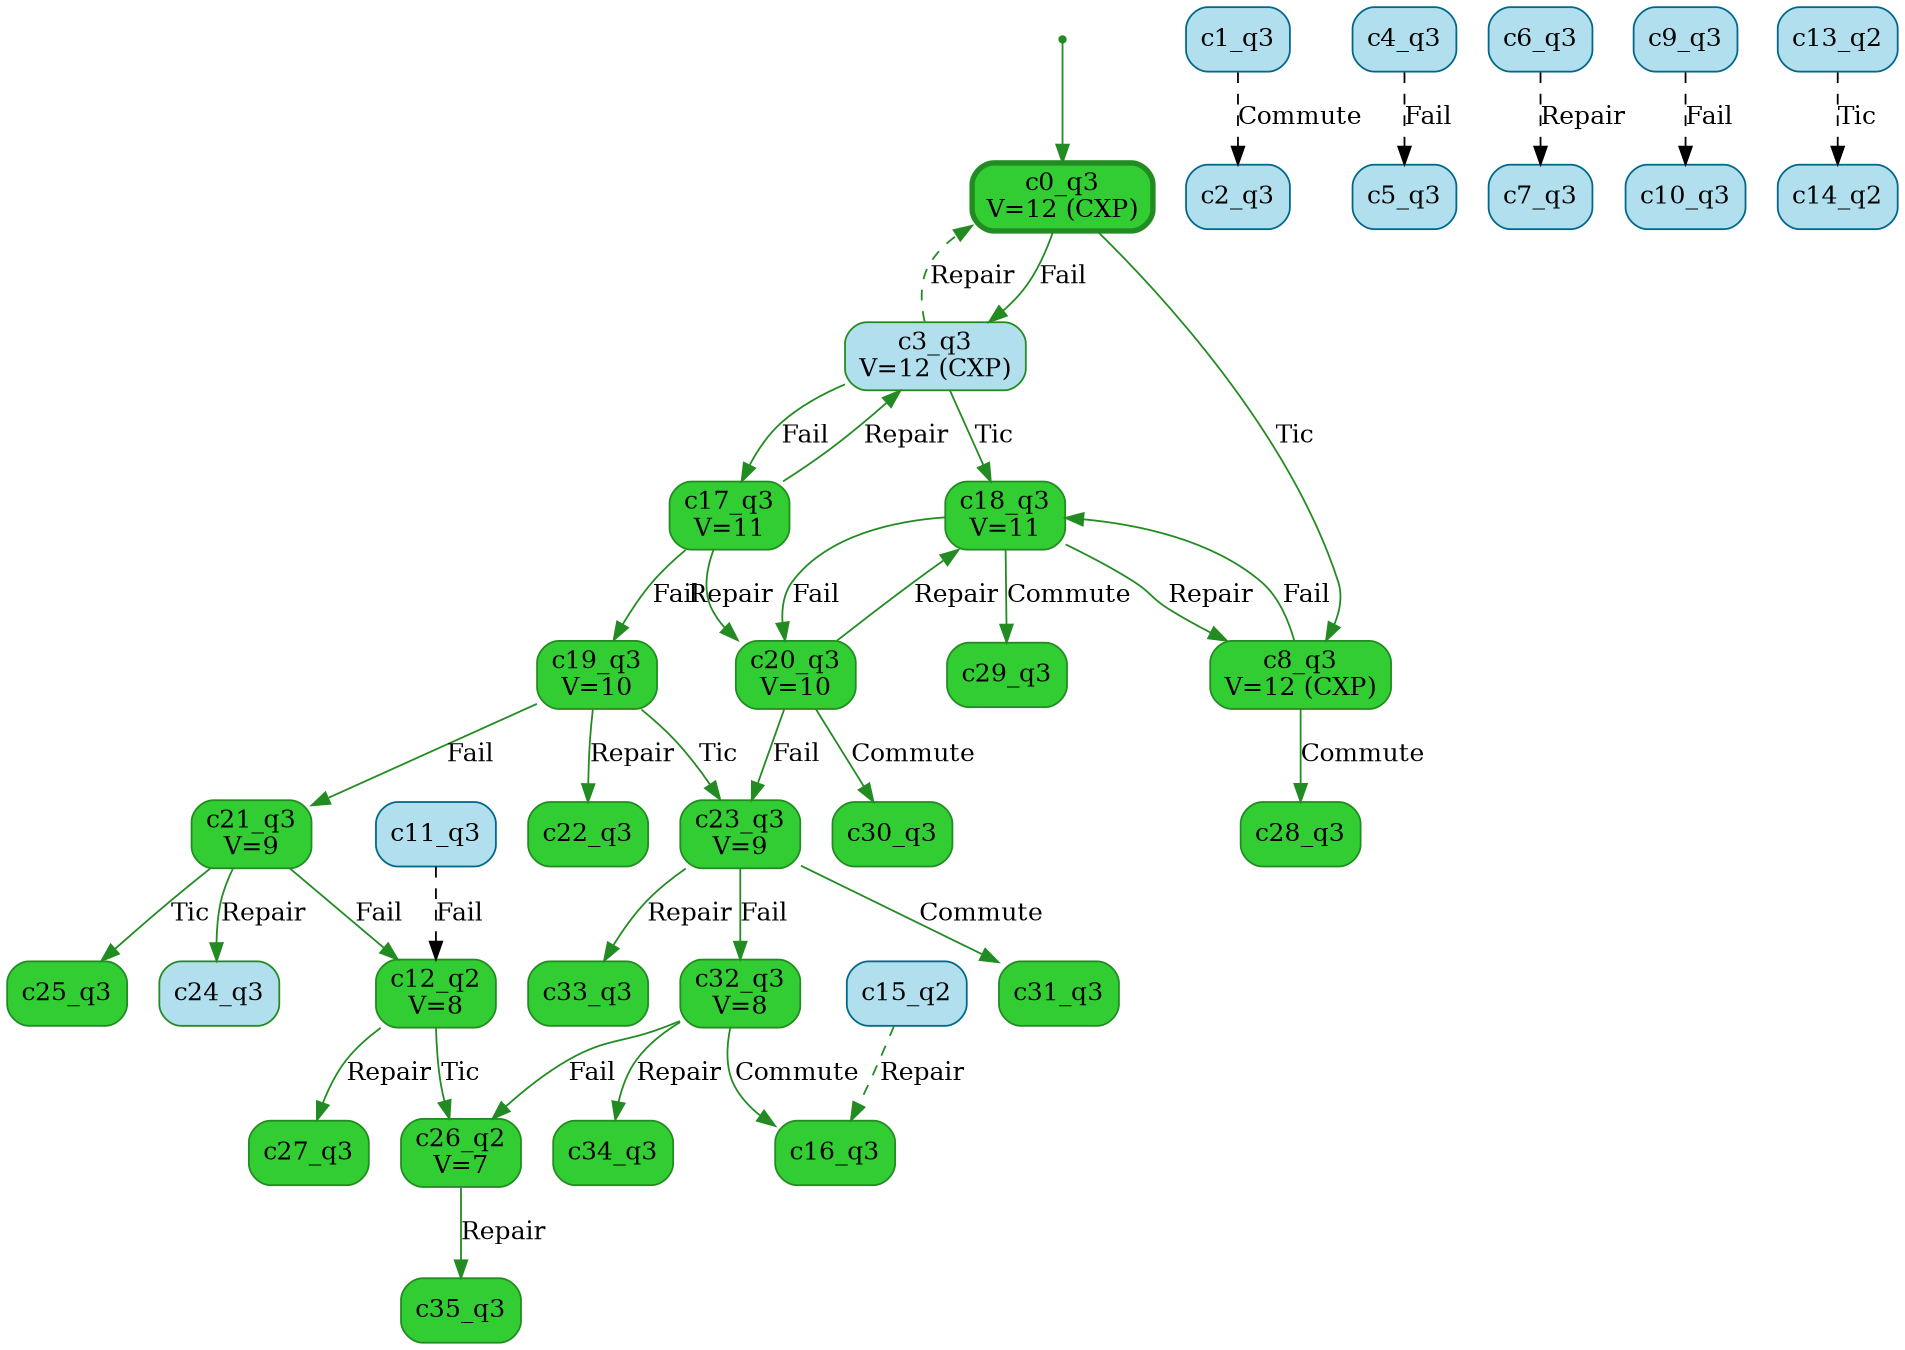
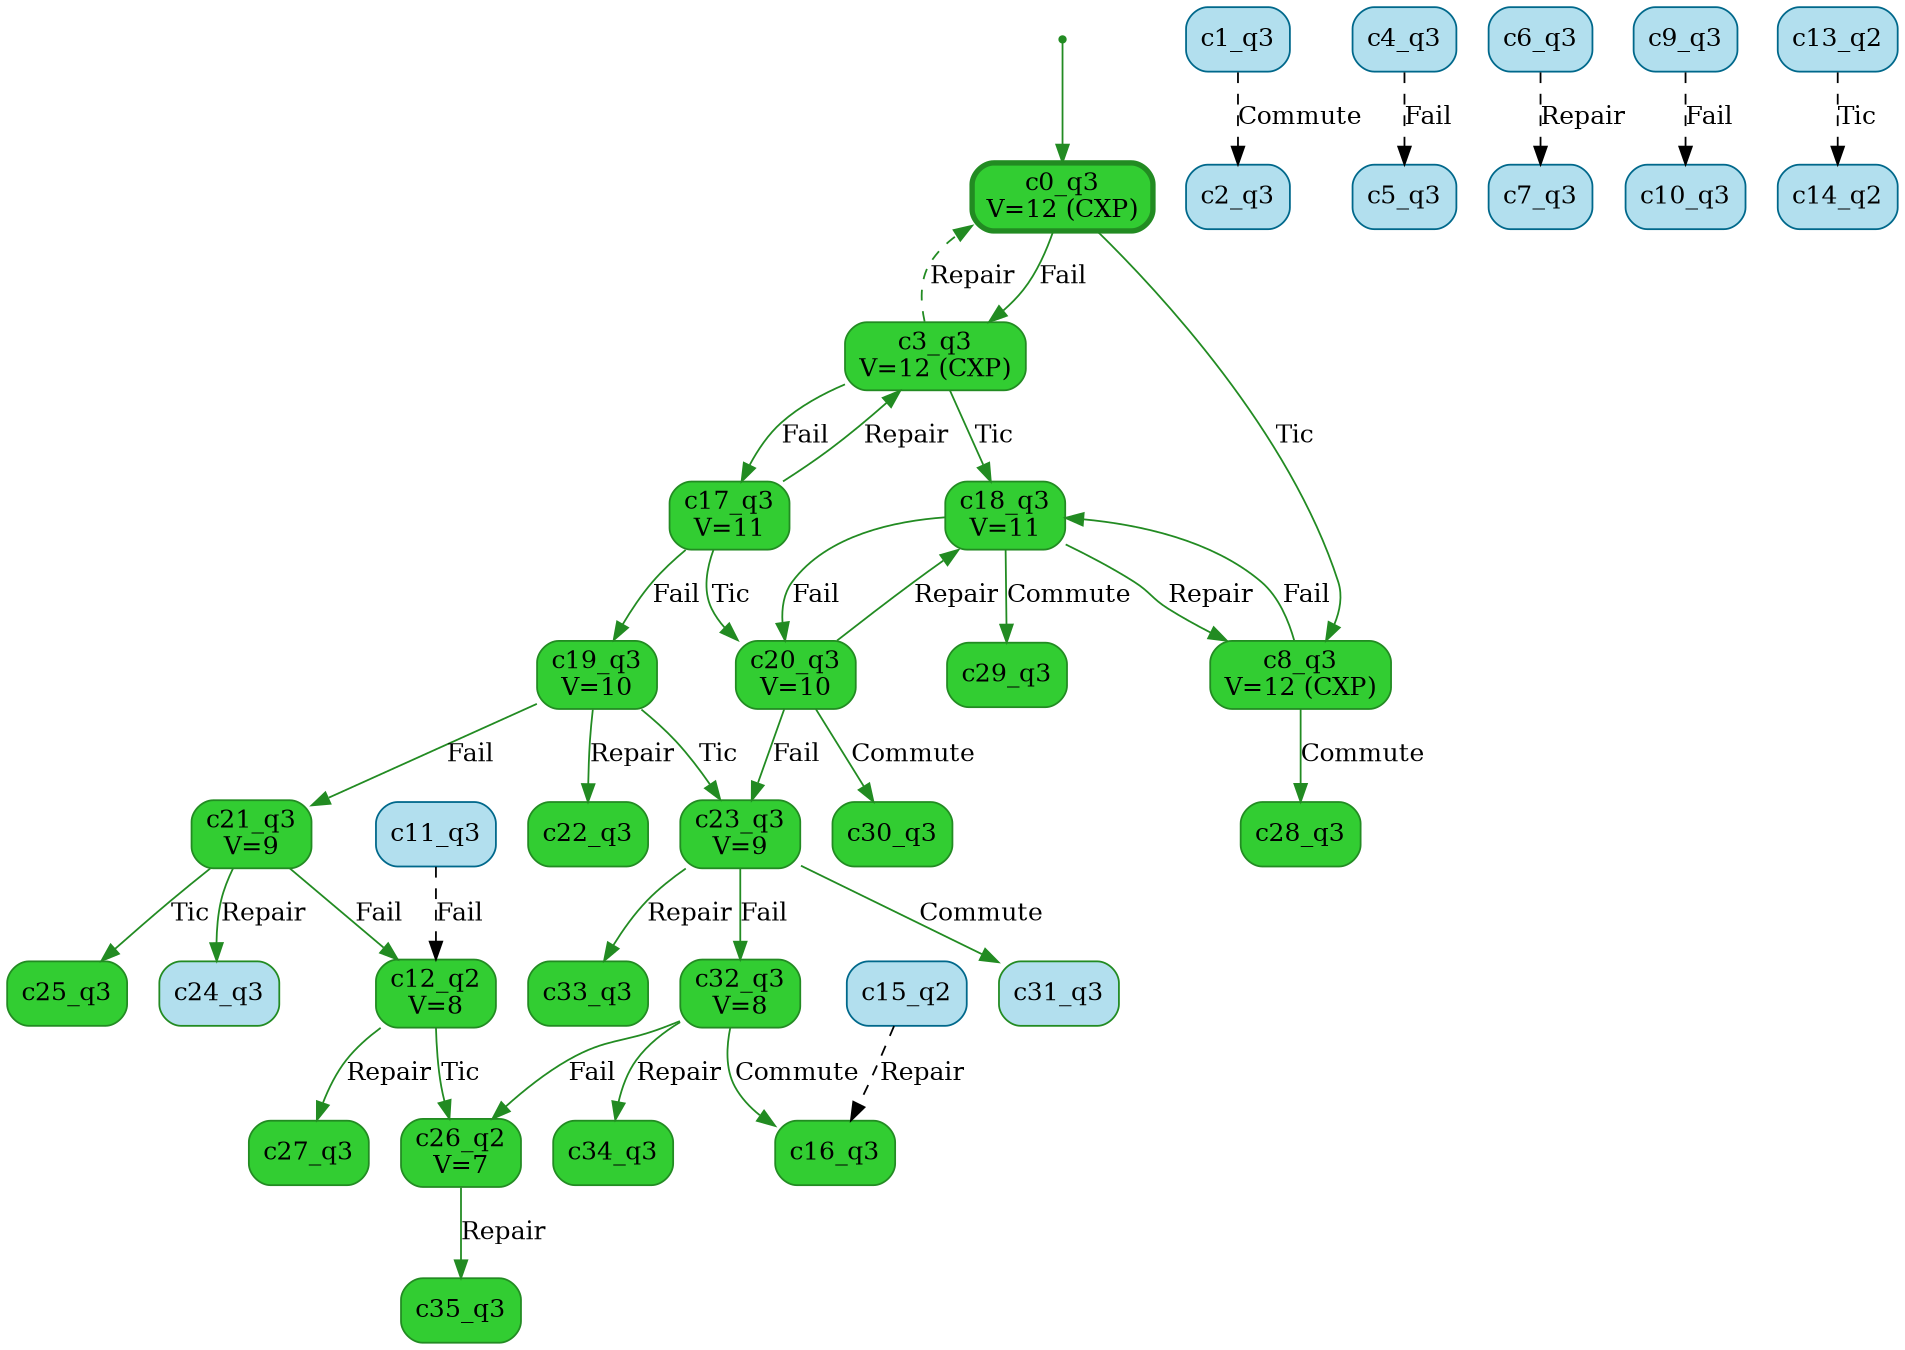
node "c3_q3 V=12 (CXP)": fillcolor lightblue2 -> limegreen
edge "c17_q3 V=11" -> "c20_q3 V=10": label "Repair" -> "Tic"
node "c31_q3": fillcolor limegreen -> lightblue2
edge "c15_q2" -> "c16_q3": color forestgreen -> black
